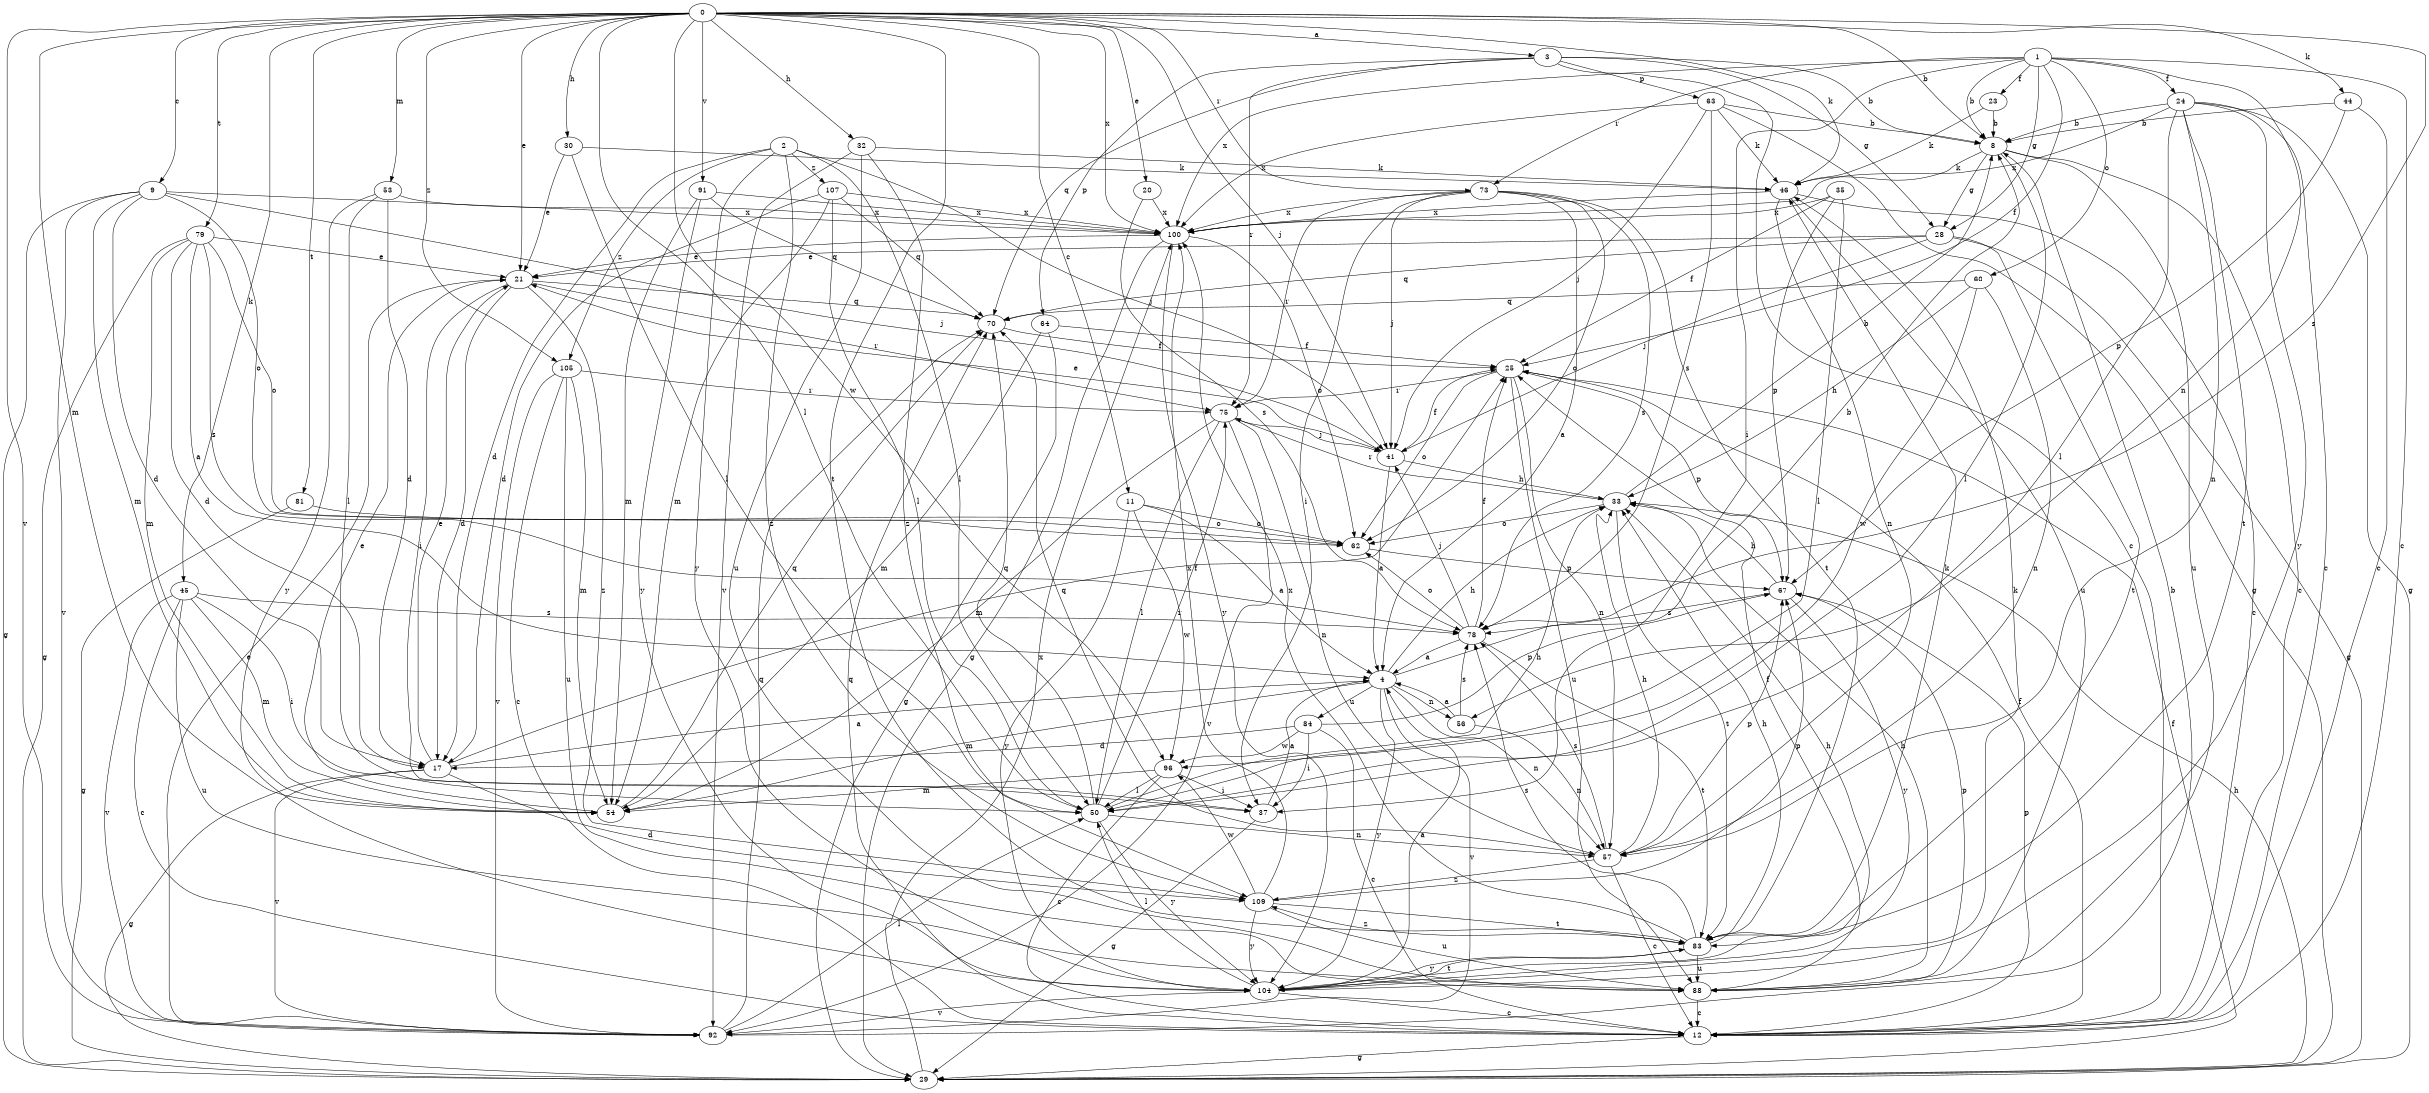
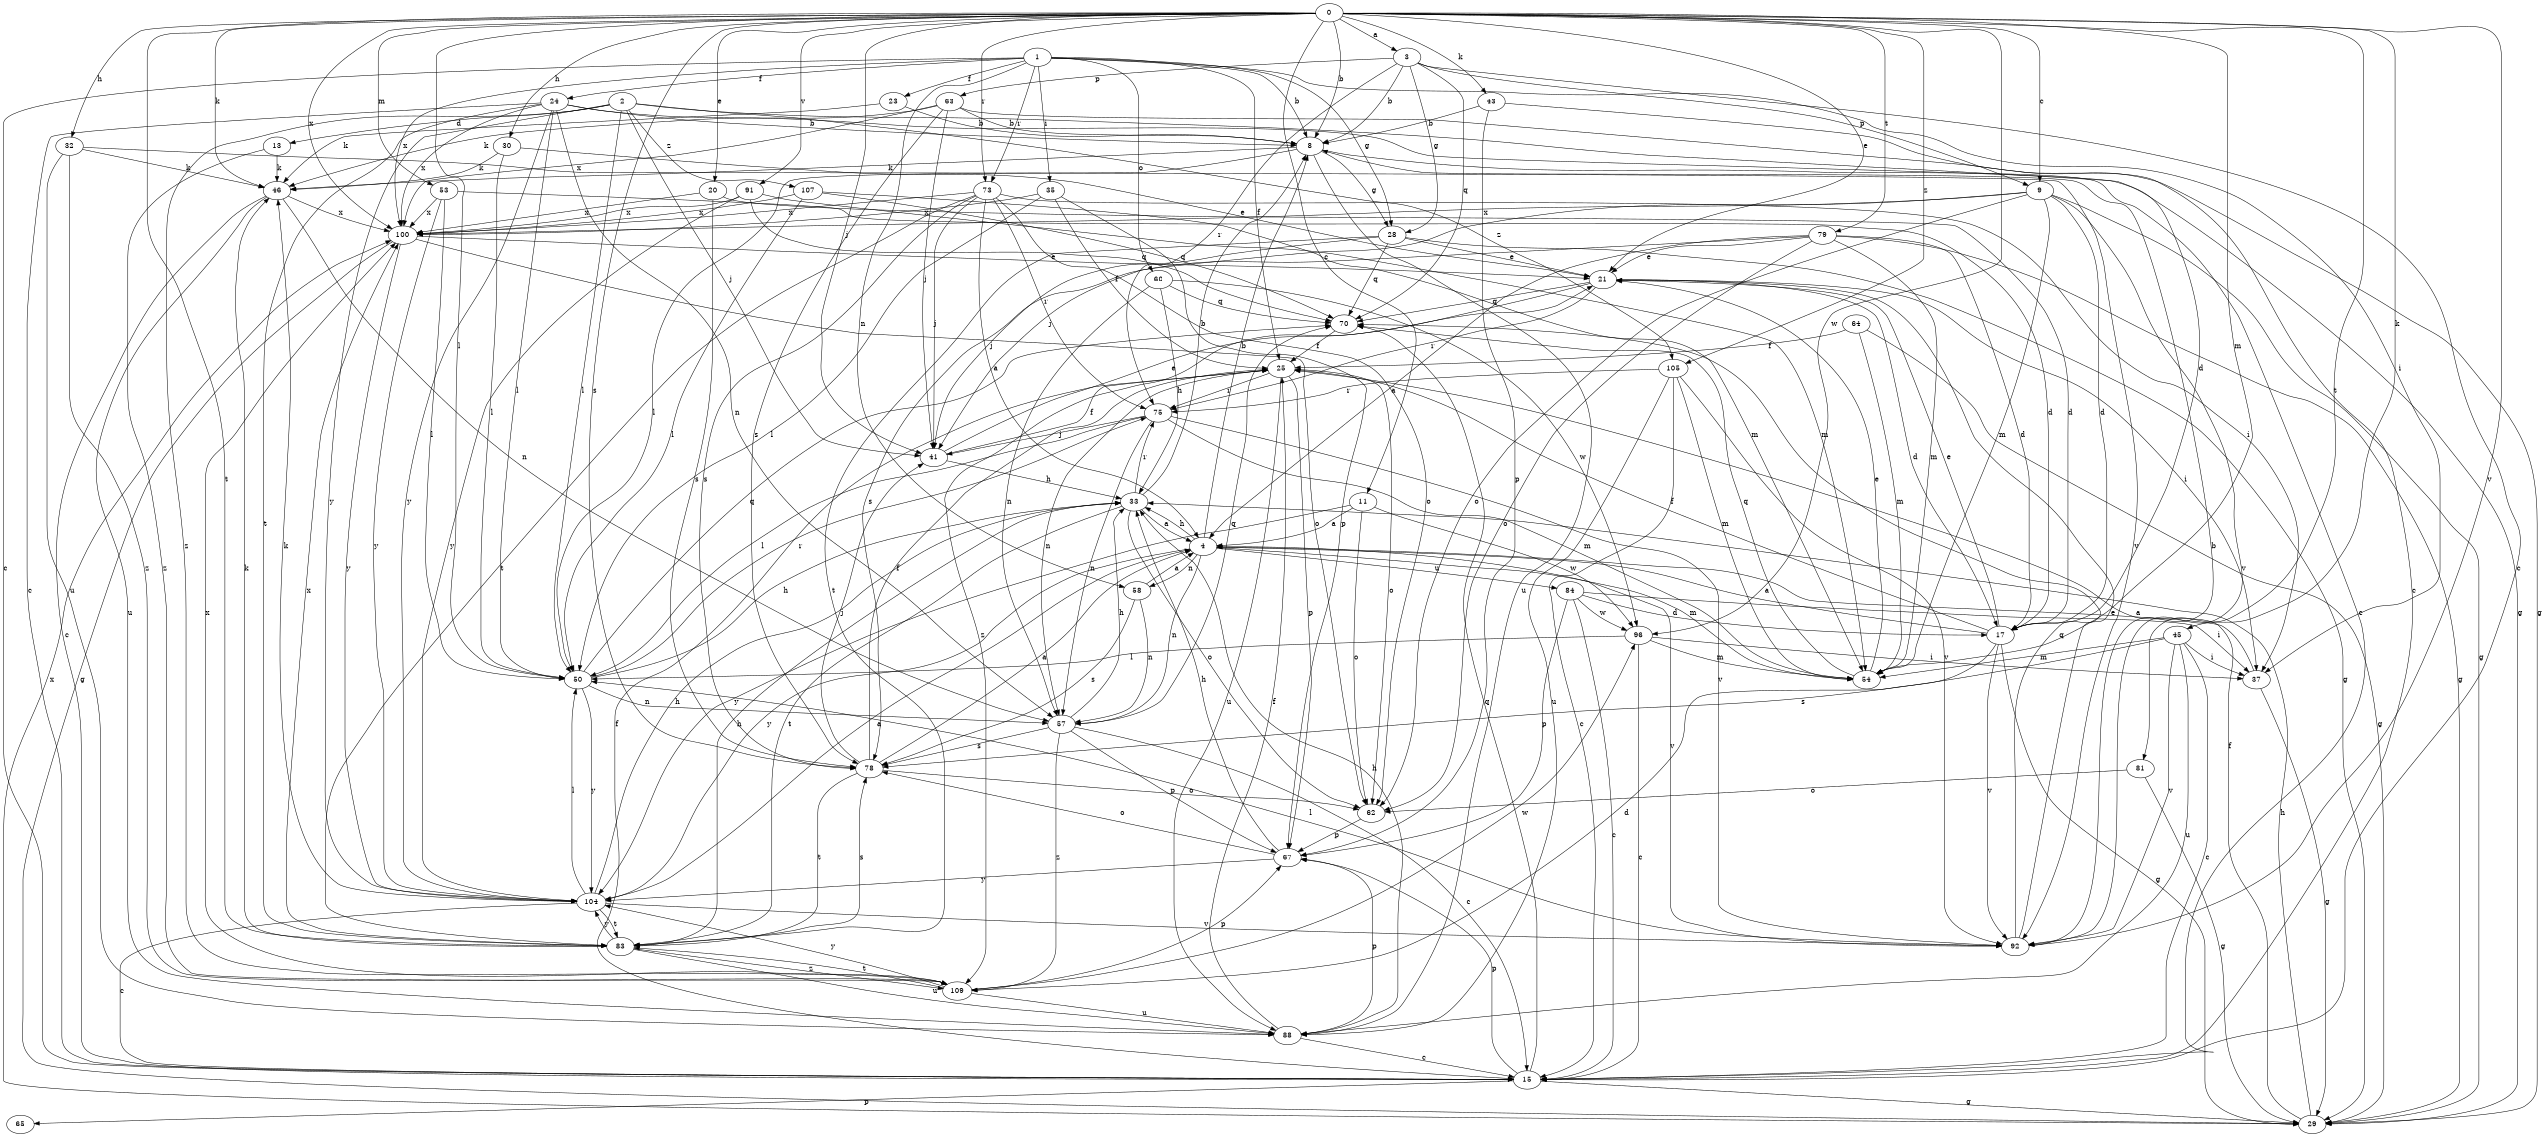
edge "3" -> "64": now "3" -> "9"
node "44": label "44" -> "43"
edge "1" -> "35": added, label "i"
node "13": added
edge "107" -> "17": now "20" -> "17"
edge "41" -> "4": now "33" -> "4"
edge "67" -> "78": label "s" -> "o"
node "56": label "56" -> "58"
node "12": label "12" -> "15"
node "65": added
